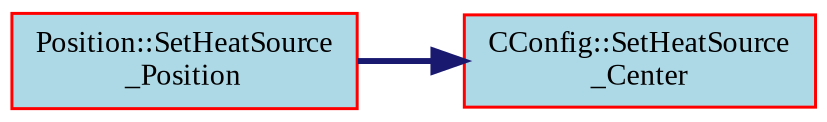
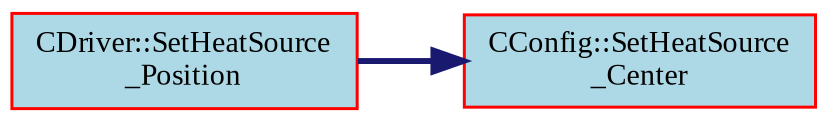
node "Position::SetHeatSource _Position": label "Position::SetHeatSource _Position" -> "CDriver::SetHeatSource _Position"
